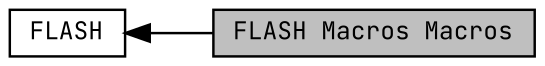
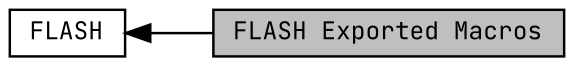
node "FLASH Macros Macros": label "FLASH Macros Macros" -> "FLASH Exported Macros"
